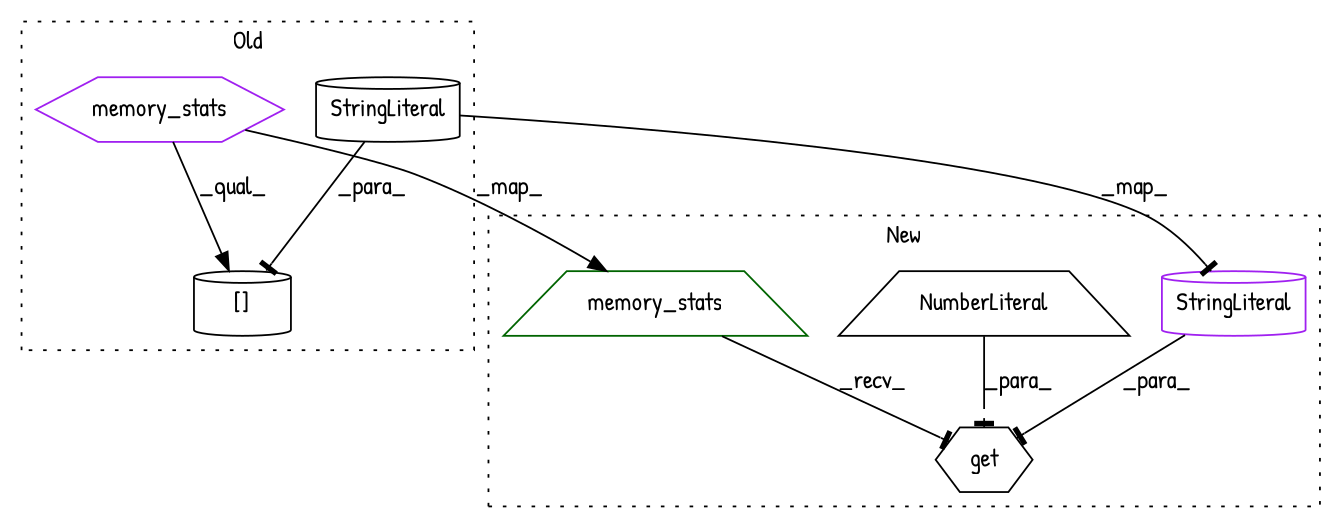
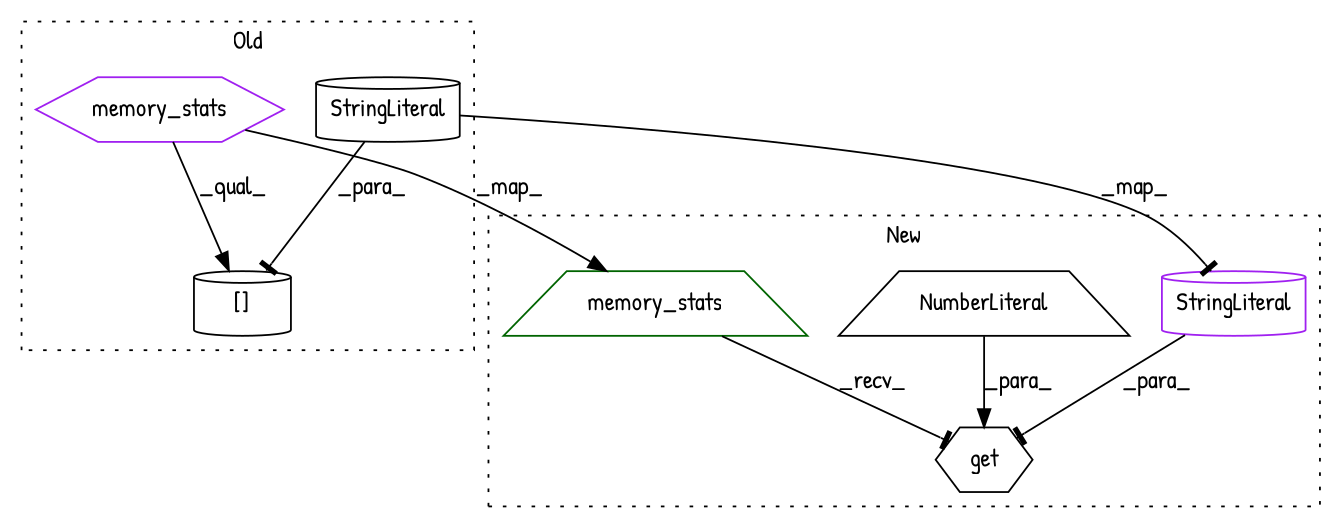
edge "NumberLiteral" -> "get": arrowhead tee -> normal
